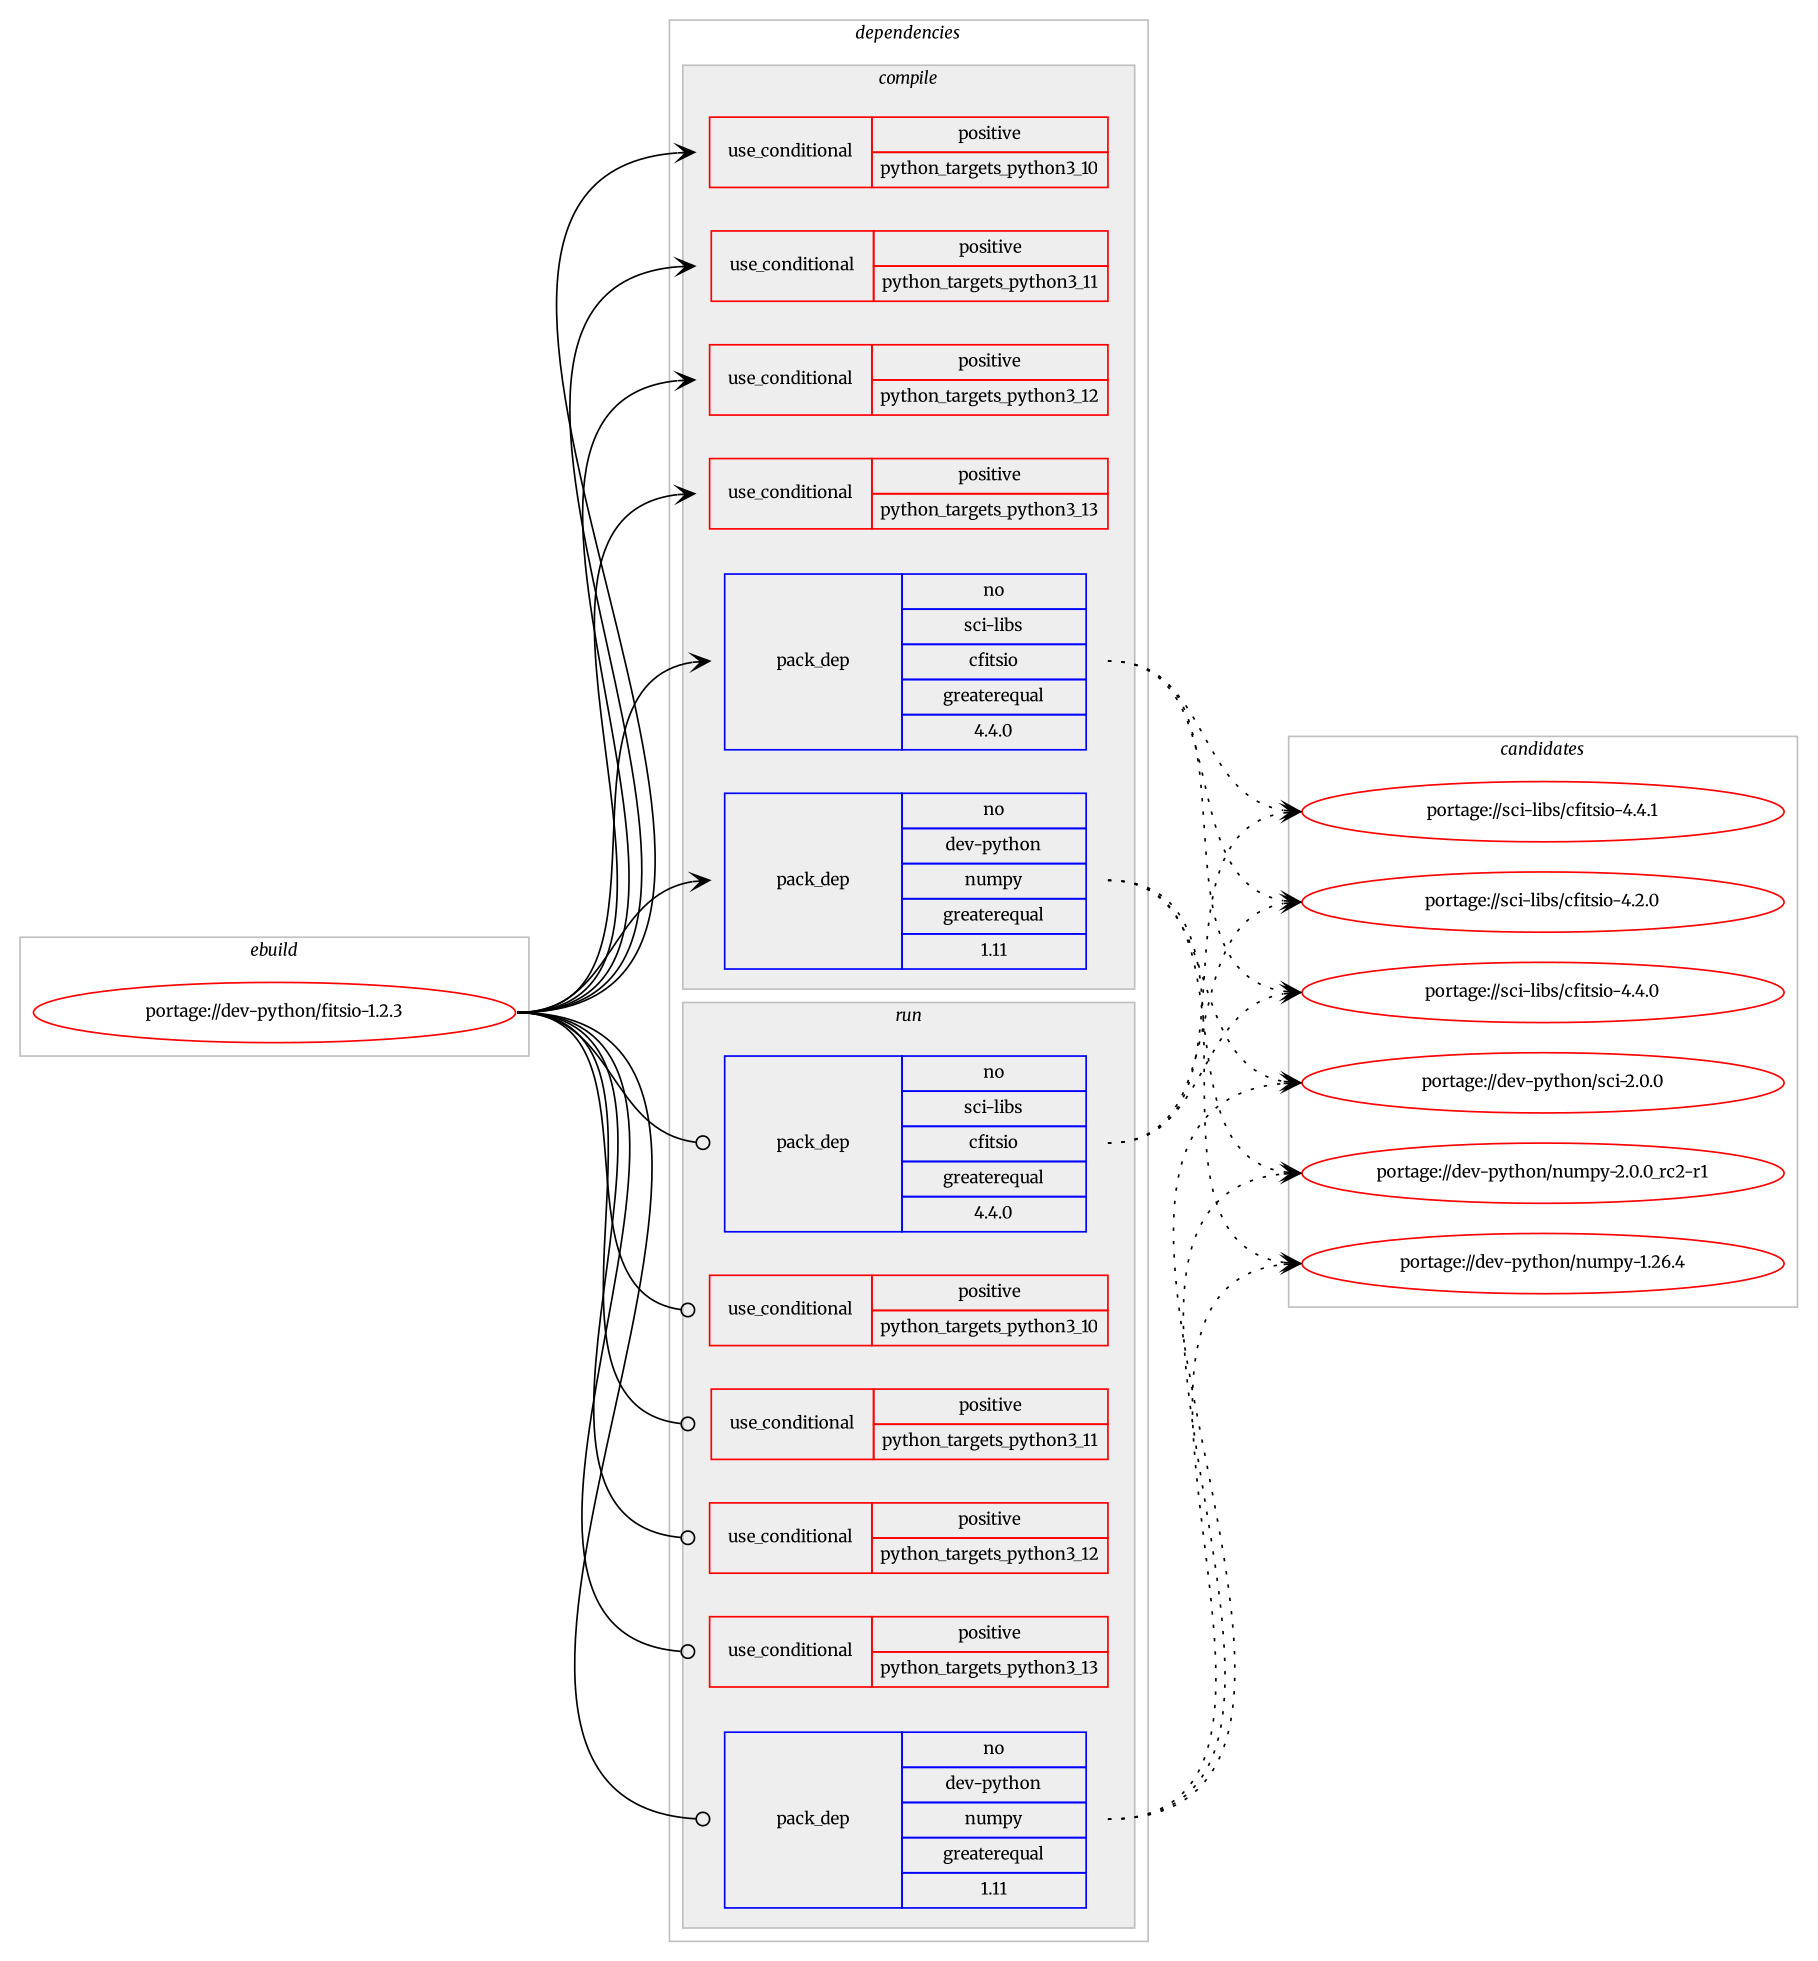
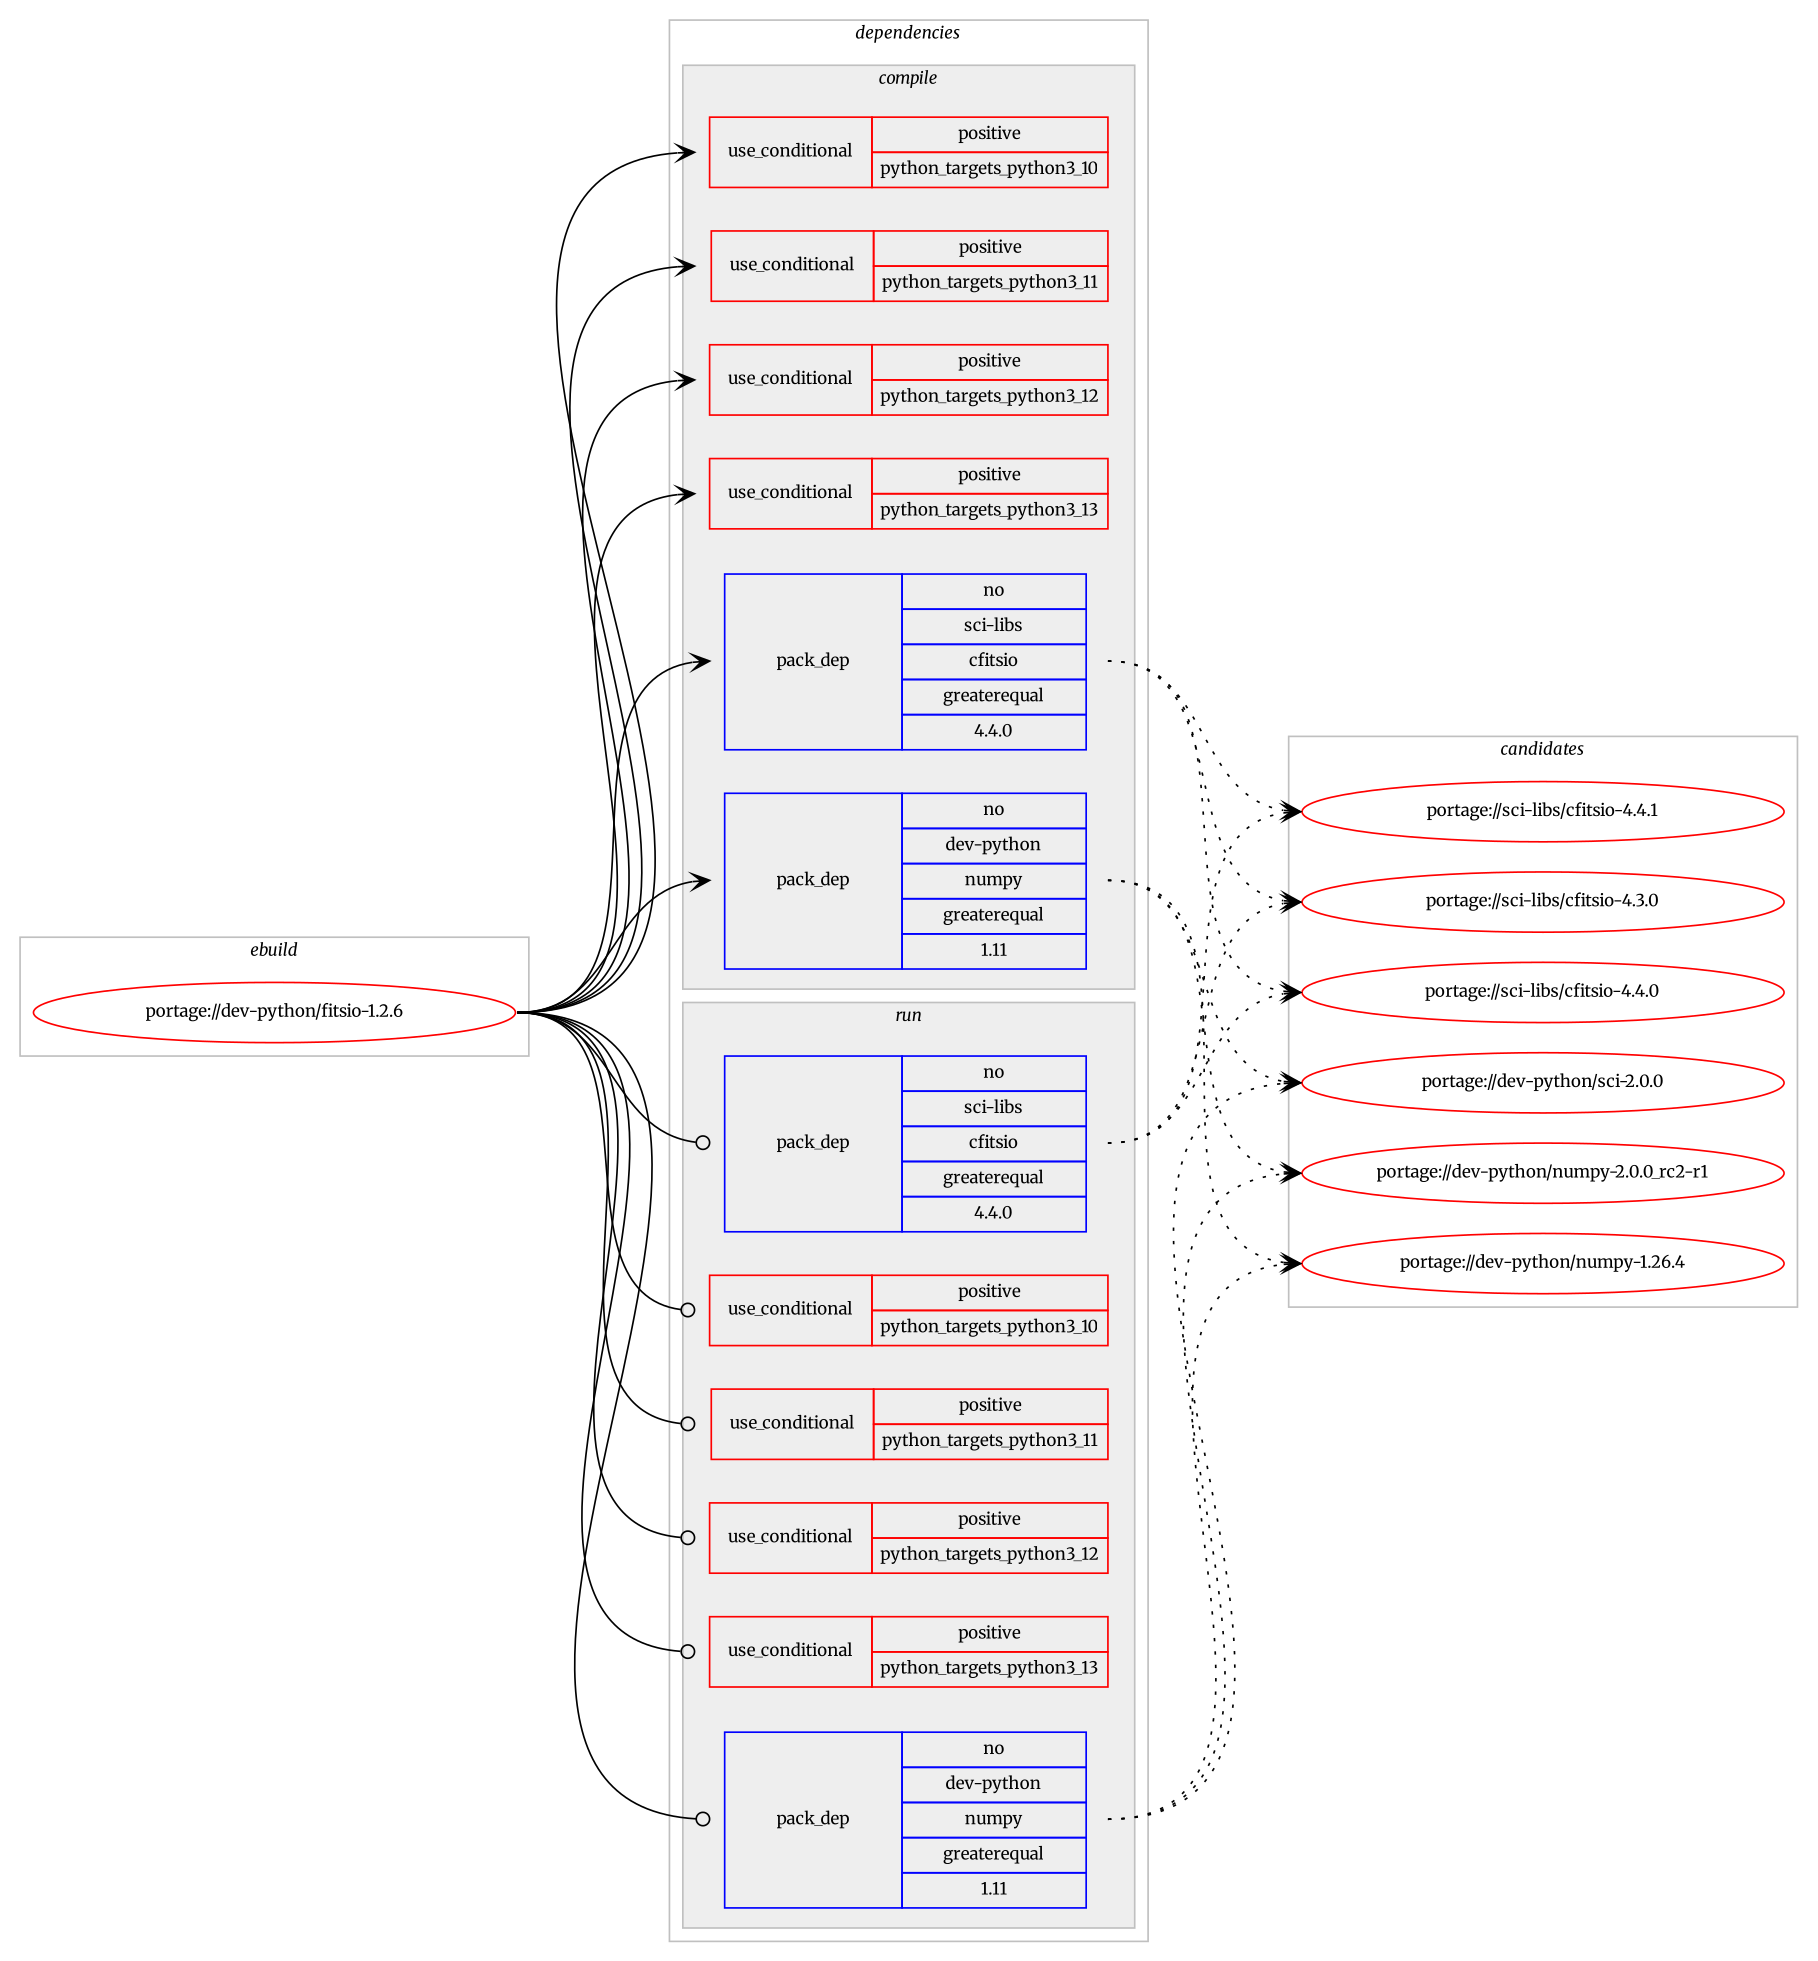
node "portage://sci-libs/cfitsio-4.2.0": label "portage://sci-libs/cfitsio-4.2.0" -> "portage://sci-libs/cfitsio-4.3.0"
node "portage://dev-python/fitsio-1.2.3": label "portage://dev-python/fitsio-1.2.3" -> "portage://dev-python/fitsio-1.2.6"
